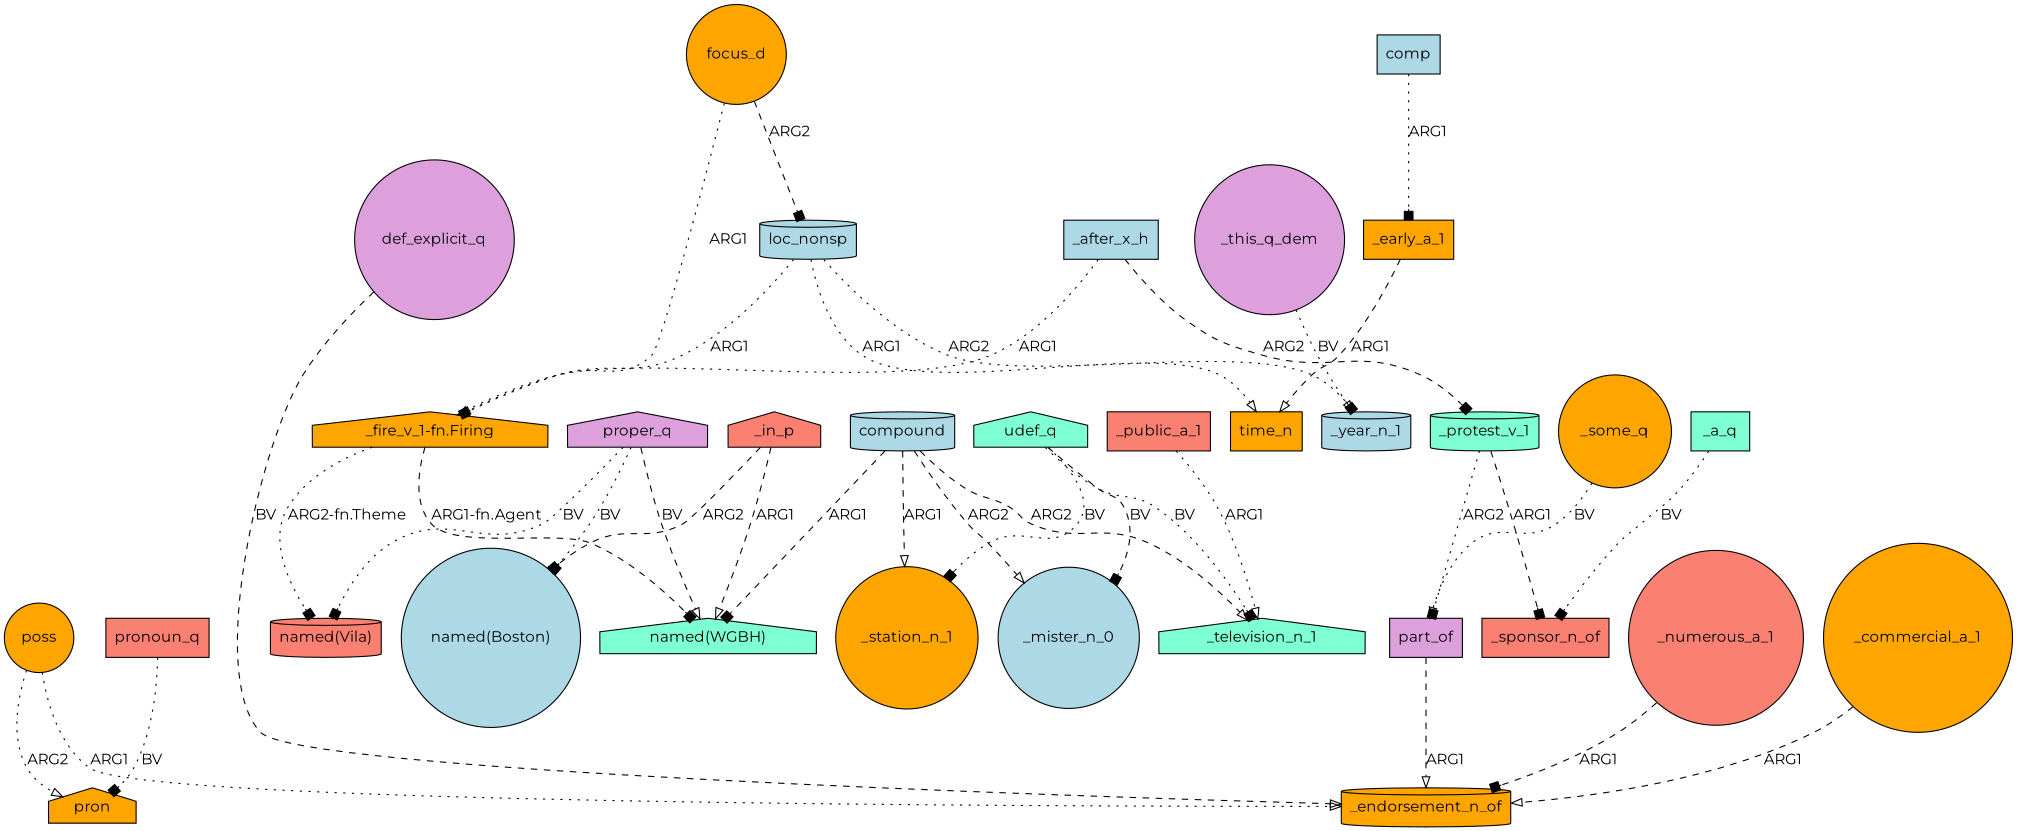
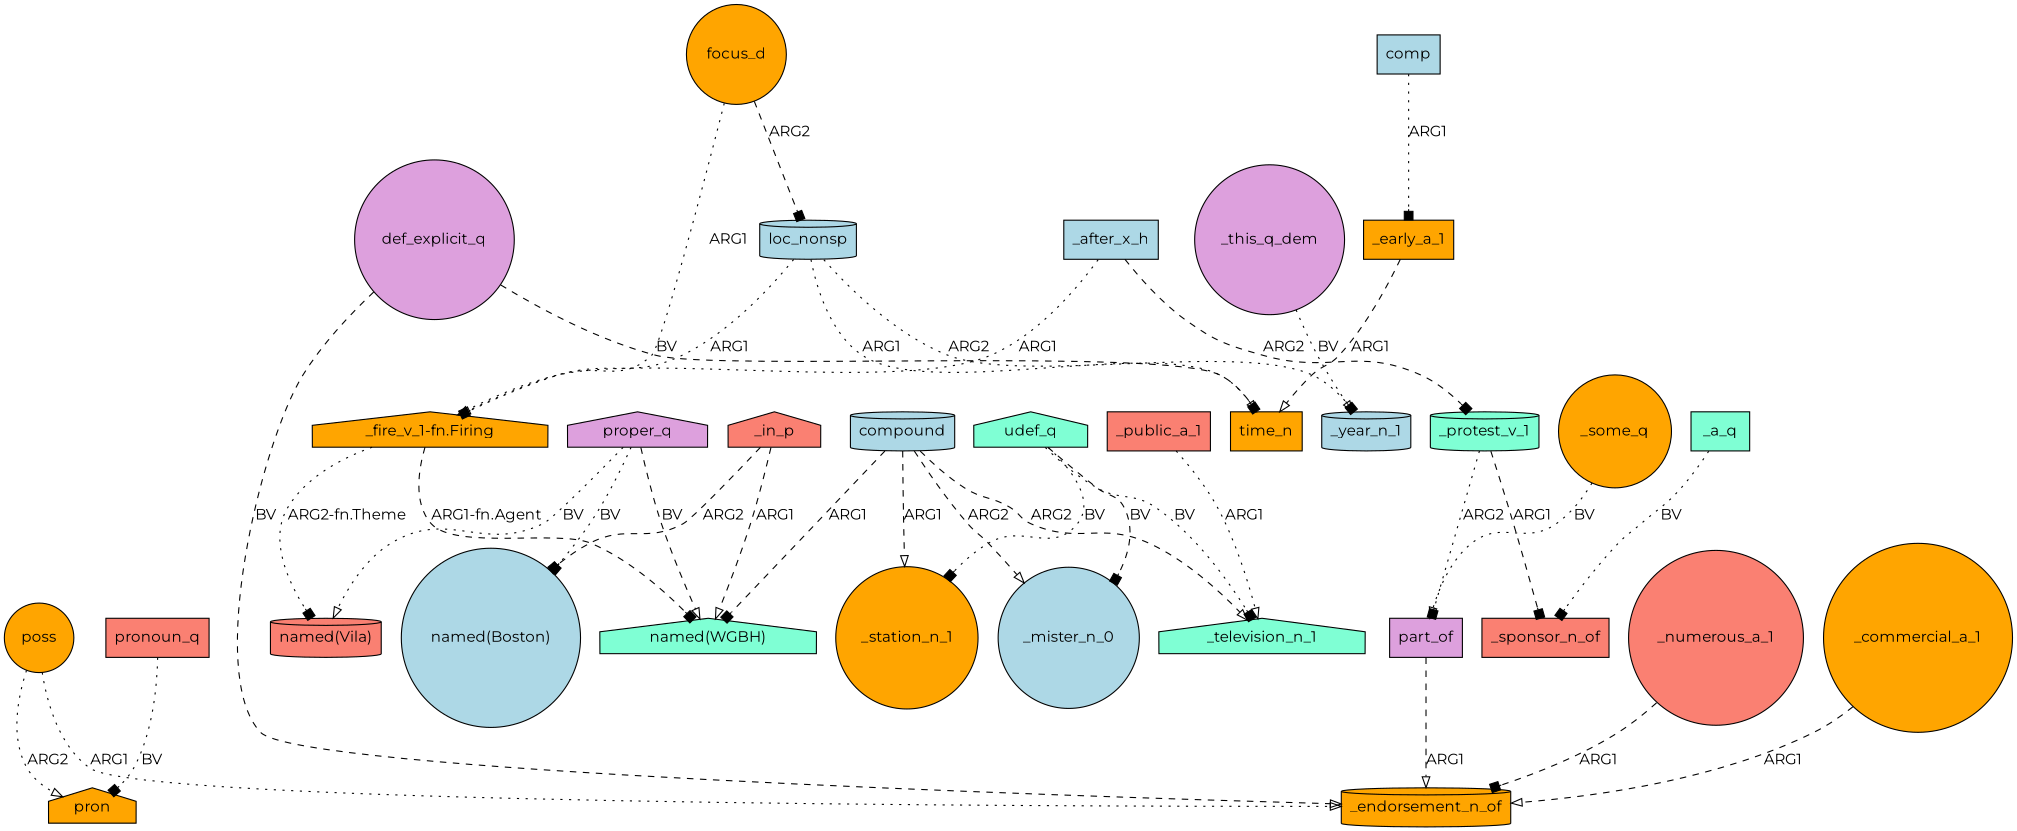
edge "def_explicit_q" -> "time_n": added, label "BV"
edge "loc_nonsp" -> "time_n": arrowhead onormal -> box
edge "proper_q" -> "named(Vila)": arrowhead box -> onormal
